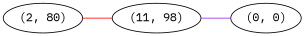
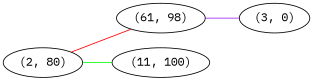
node "(11, 98)": label "(11, 98)" -> "(61, 98)"
node "(0, 0)": label "(0, 0)" -> "(3, 0)"
node "(11, 100)": added
